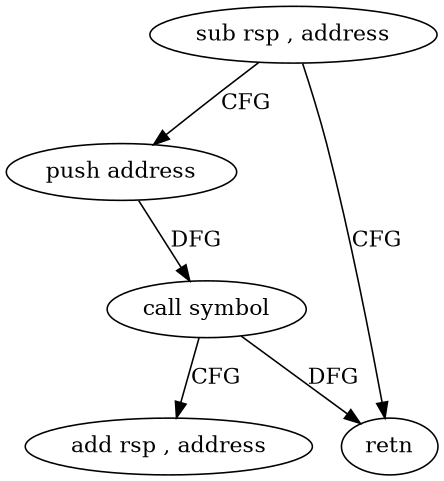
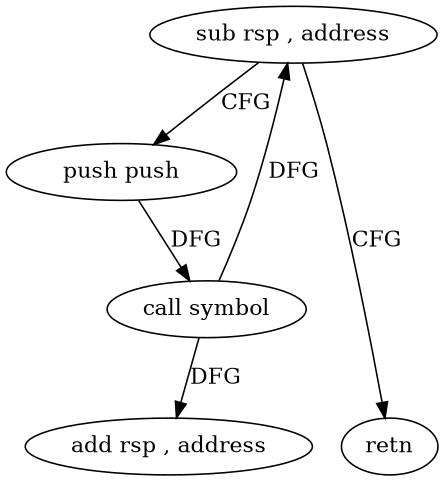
node "push address": label "push address" -> "push push"
edge "call symbol" -> "retn": now "call symbol" -> "sub rsp , address"
edge "call symbol" -> "add rsp , address": label "CFG" -> "DFG"
